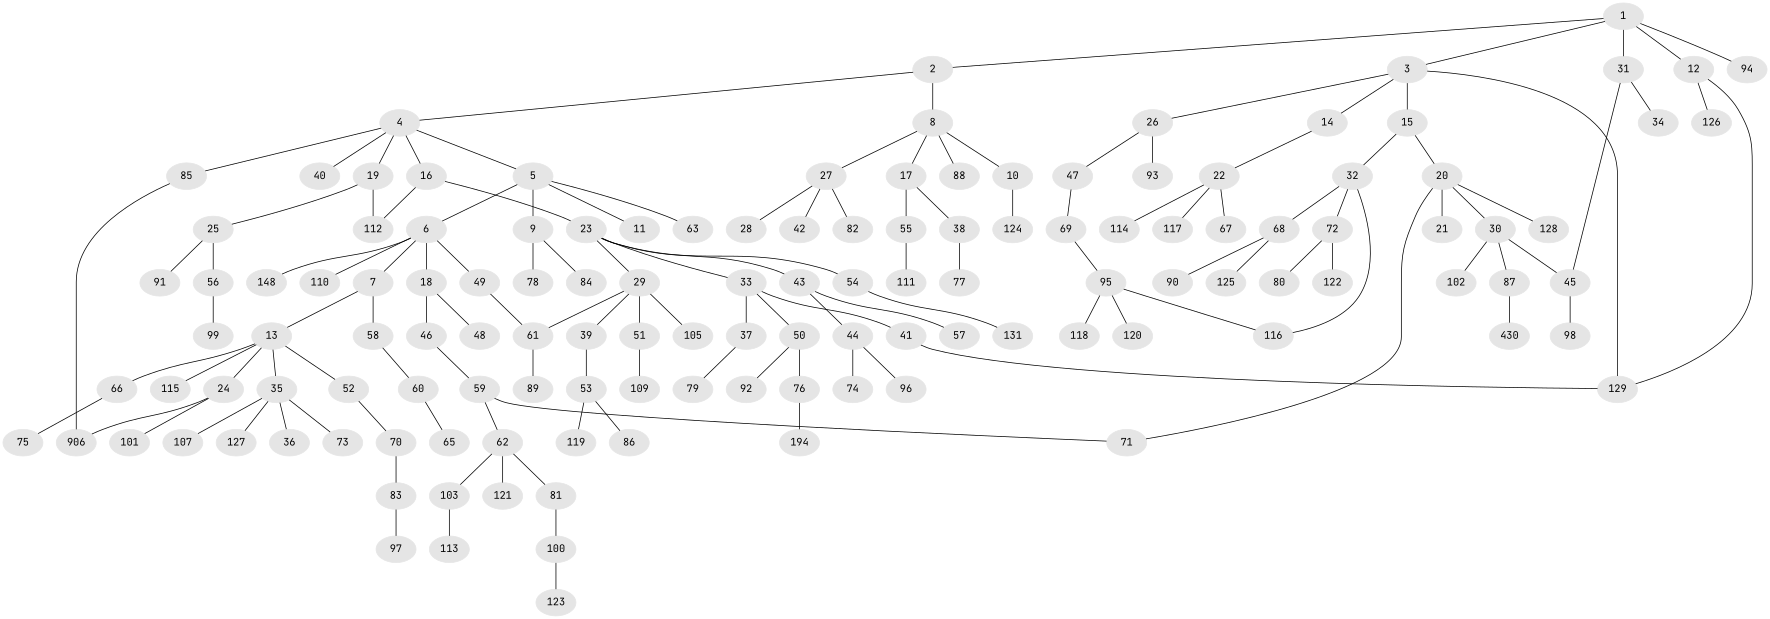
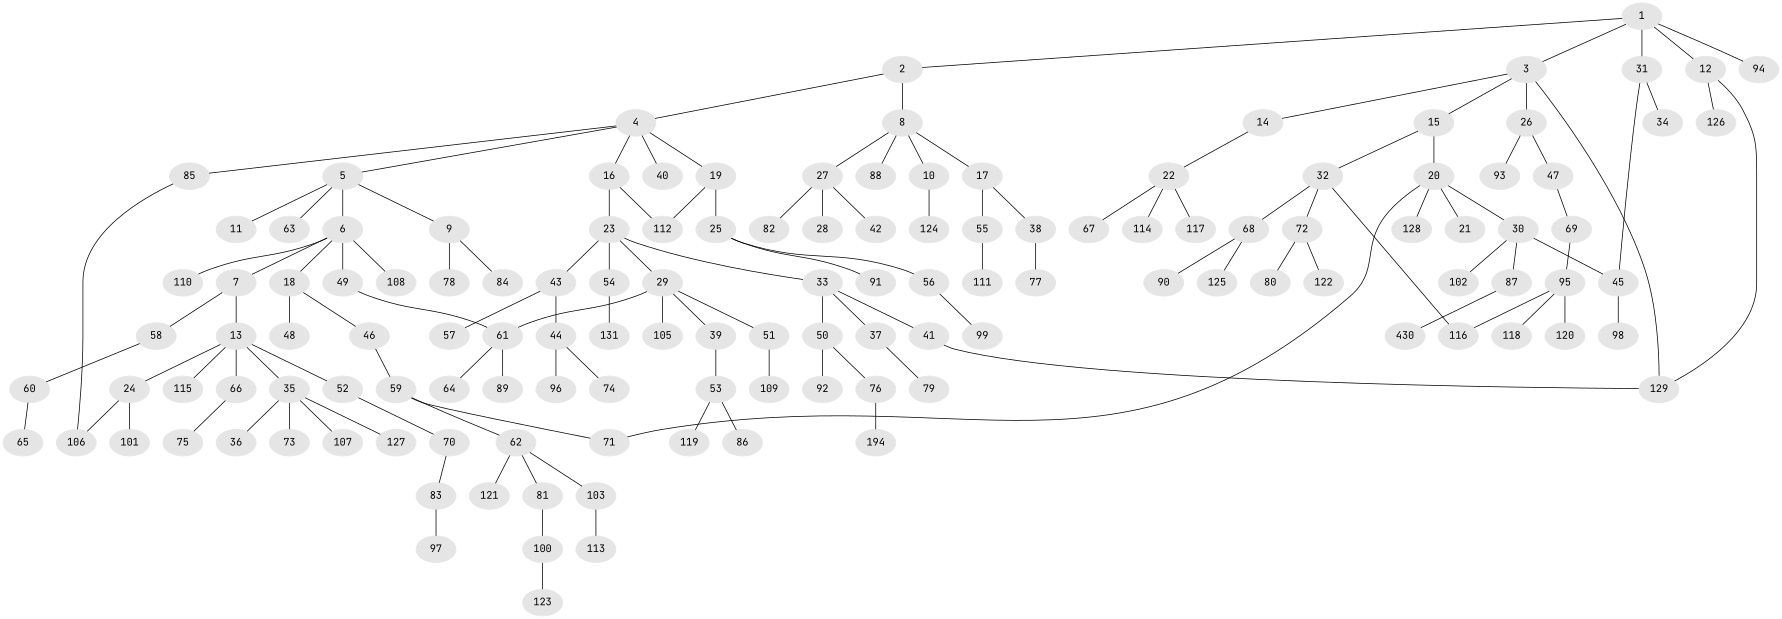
node "148": label "148" -> "108"
node "64": added
node "906": label "906" -> "106"
